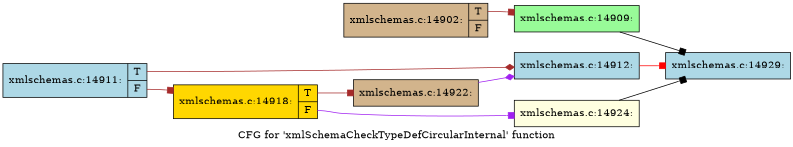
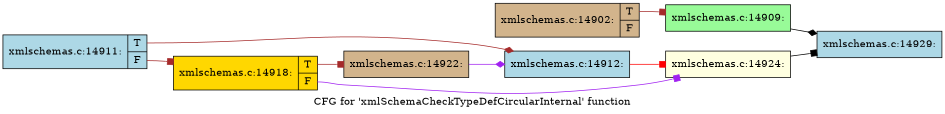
edge "xmlschemas.c:14909:" -> "xmlschemas.c:14929:": arrowhead box -> diamond
edge "xmlschemas.c:14912:" -> "xmlschemas.c:14929:": now "xmlschemas.c:14912:" -> "xmlschemas.c:14924:"
